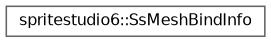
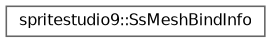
node "spritestudio6::SsMeshBindInfo": label "spritestudio6::SsMeshBindInfo" -> "spritestudio9::SsMeshBindInfo"
